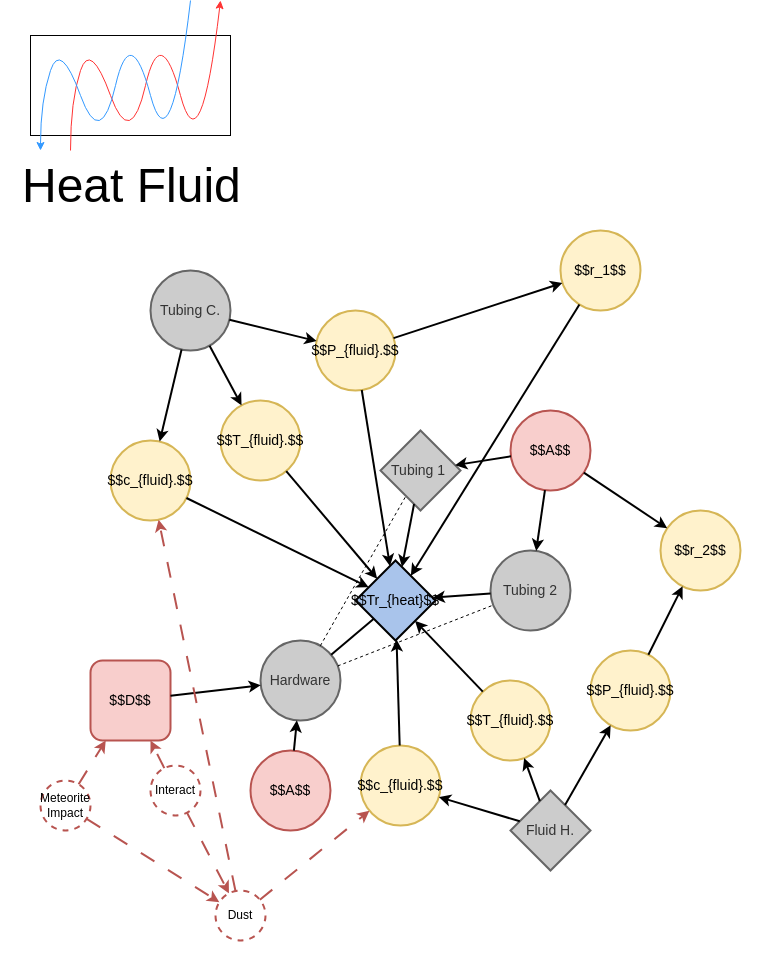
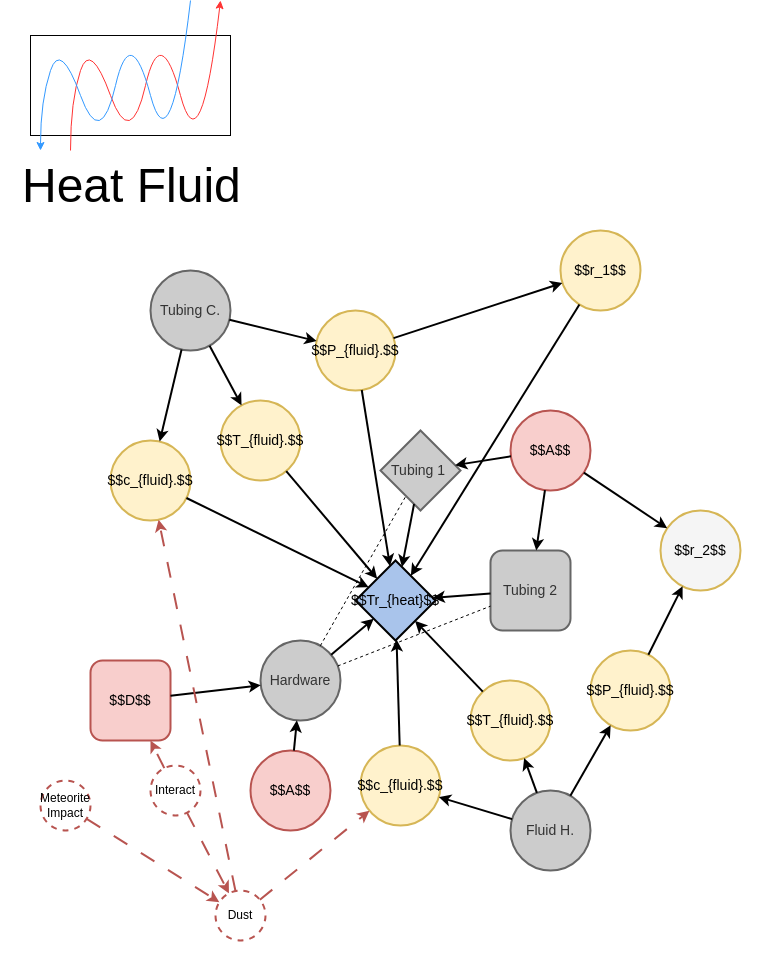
node "$$r_2$$": fillcolor #fff2cc -> #f5f5f5
node "Tubing 2": shape ellipse -> rounded rectangle
edge "$$Tr_{heat}$$" -- "Hardware": arrowhead none -> classic
edge "Meteorite Impact" -> "$$D$$": removed
node "Fluid H.": shape diamond -> ellipse
